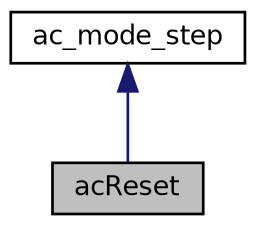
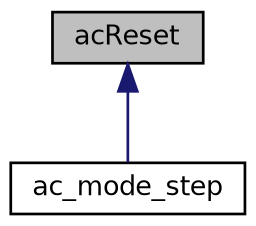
edge "acReset" -> "ac_mode_step": reversed
